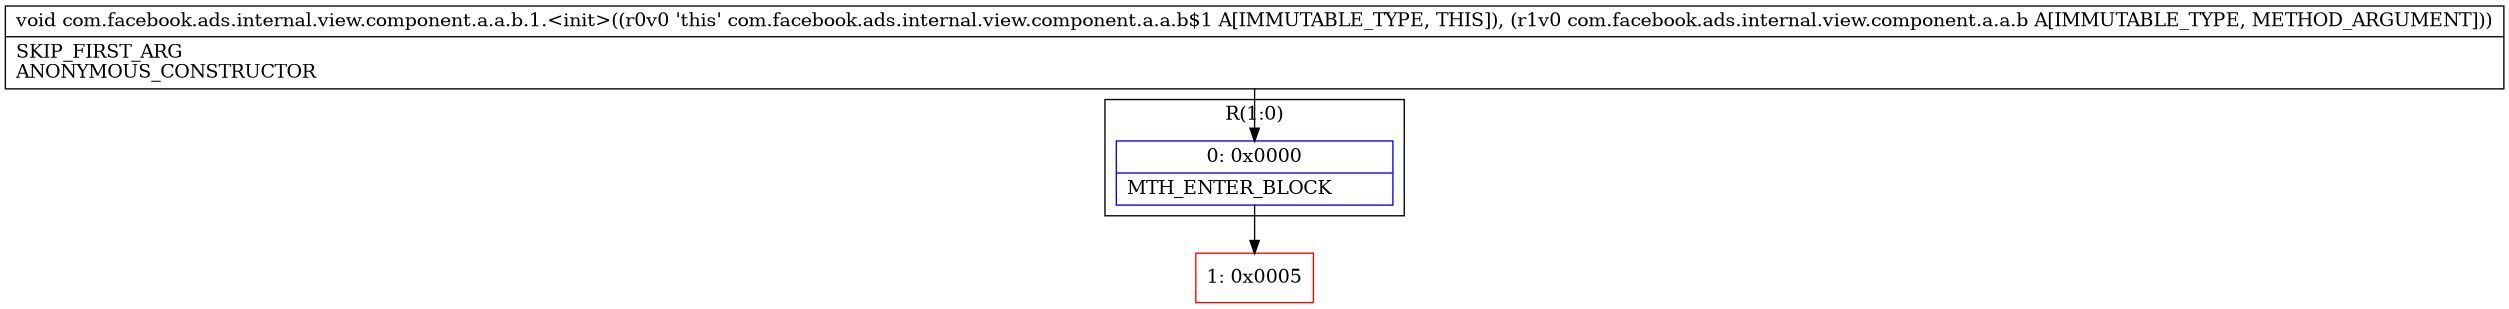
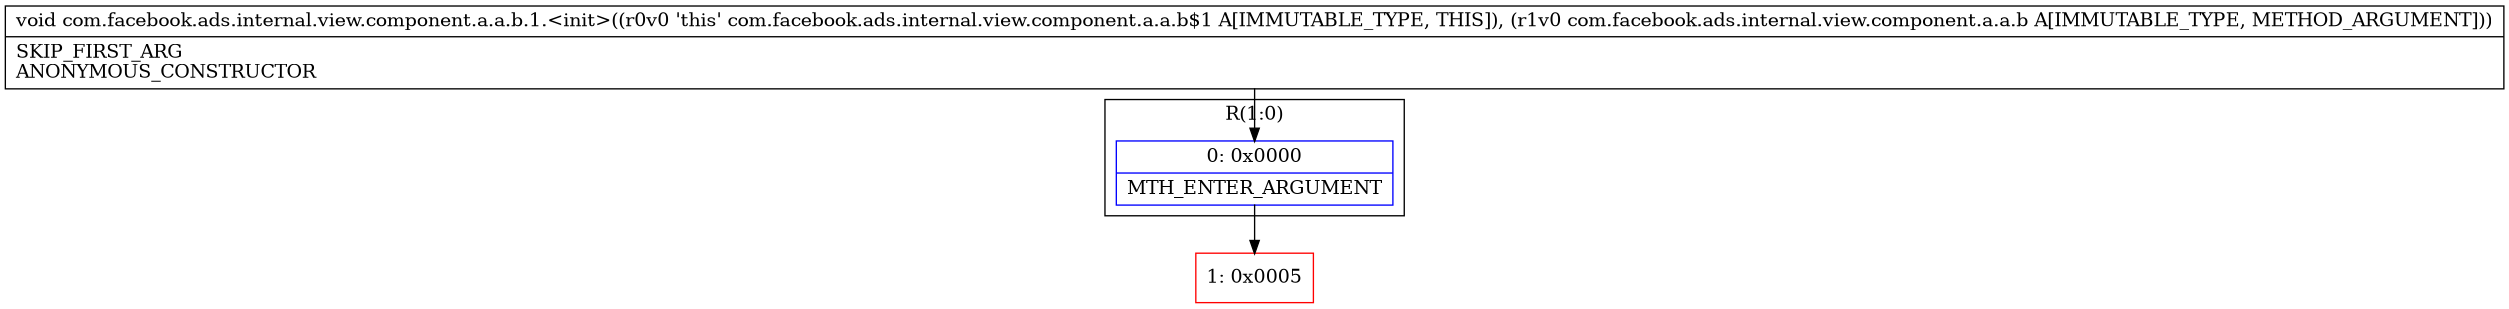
node "0: 0x0000": text "MTH_ENTER_BLOCK" -> "MTH_ENTER_ARGUMENT"
